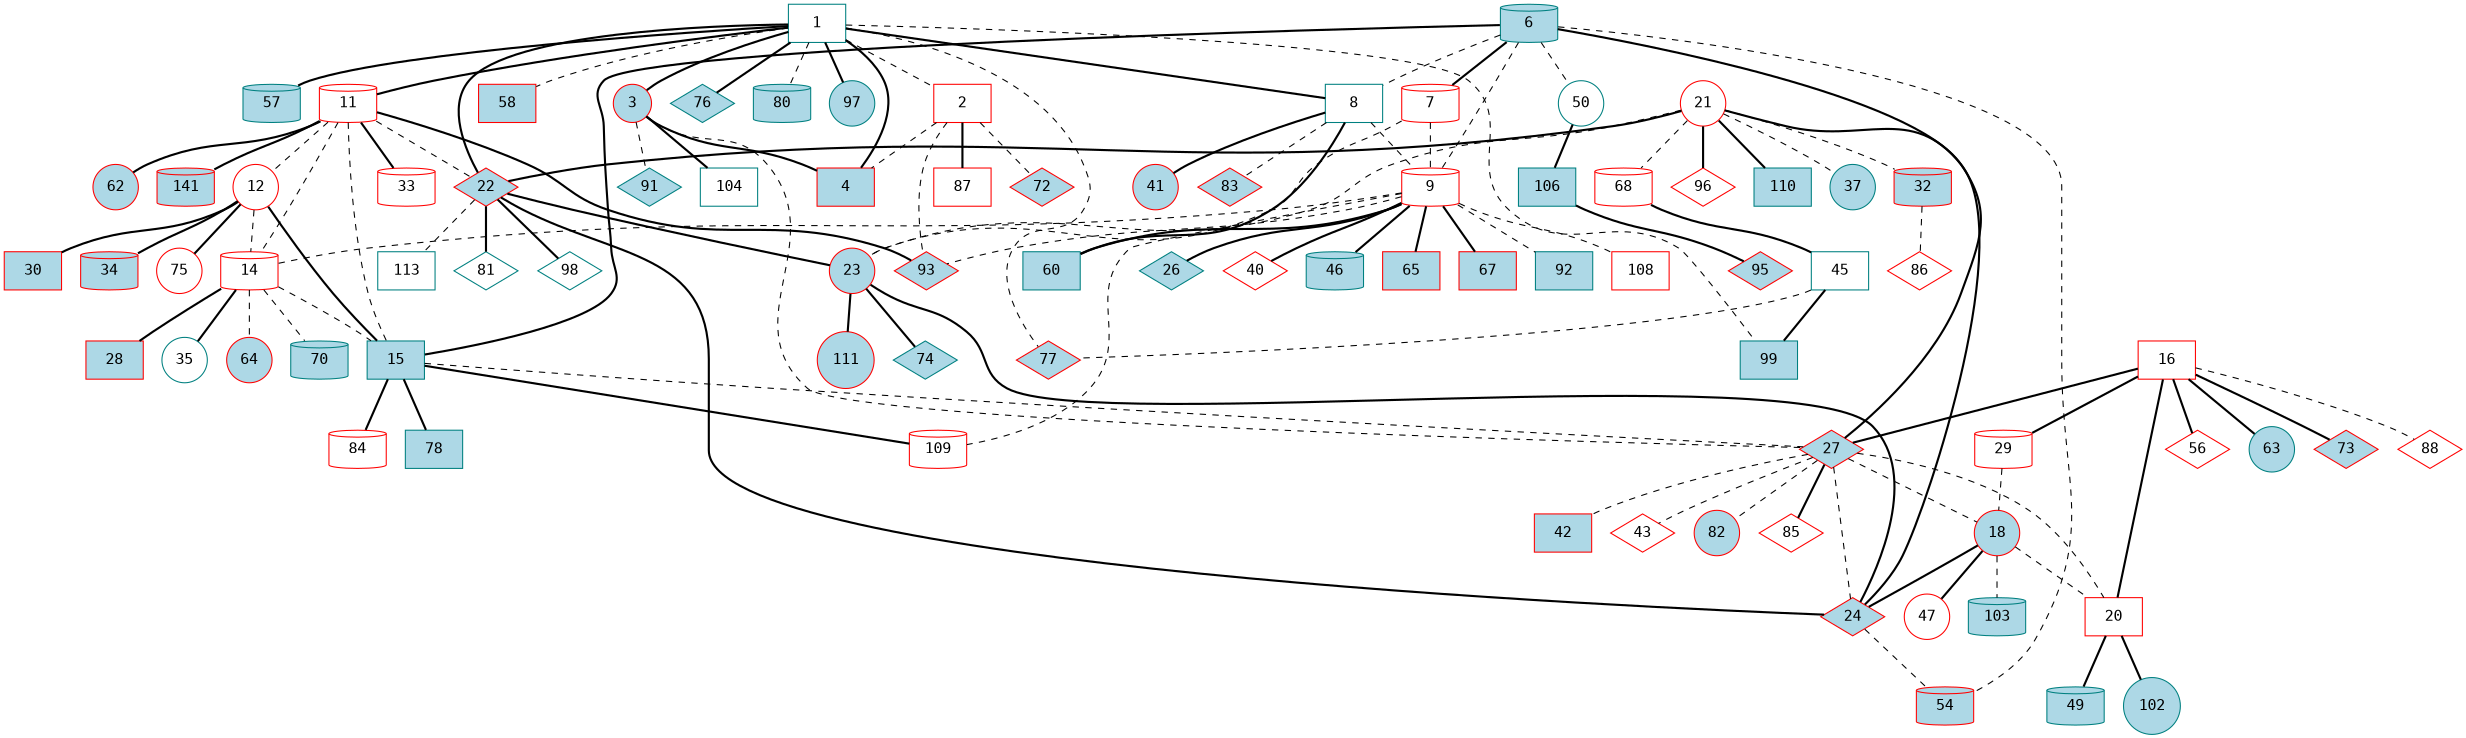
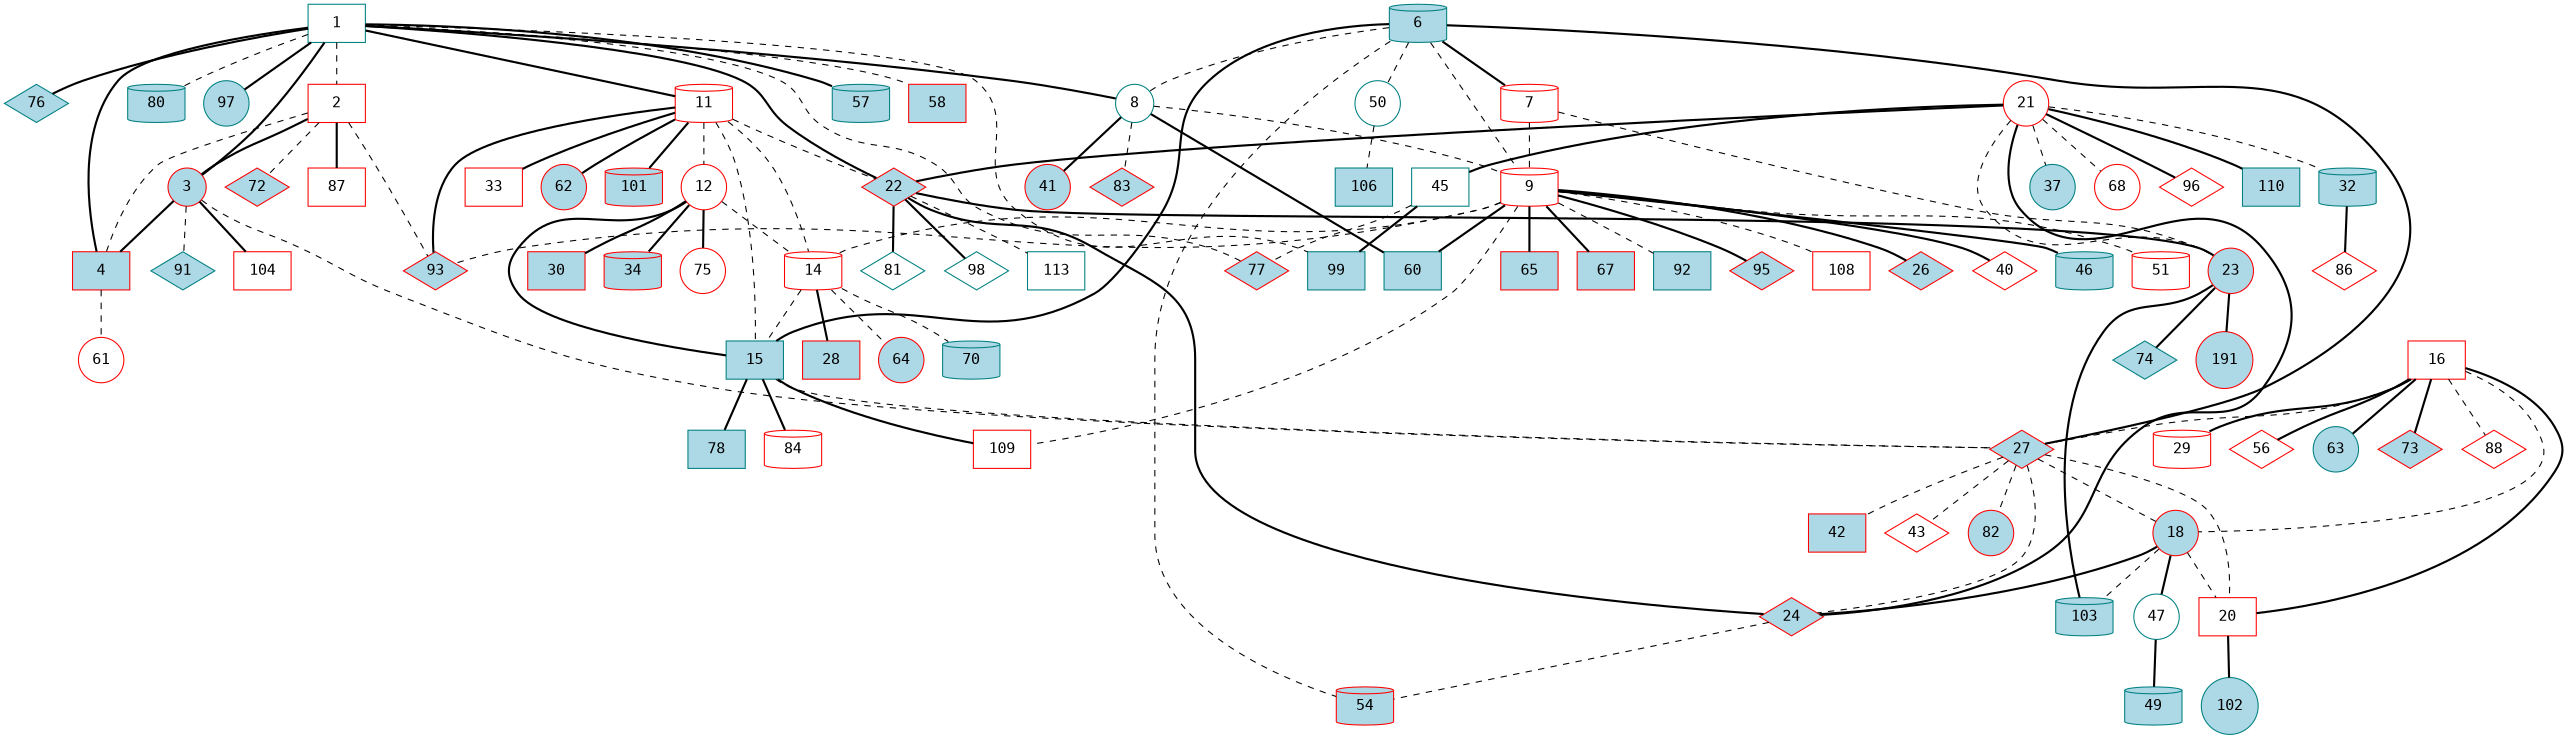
node "8": shape box -> circle
edge "2" -- "3": added
edge "50" -- "106": style bold -> dashed
node "141": label "141" -> "101"
node "33": shape cylinder -> box
node "104": color teal -> red
node "68": shape cylinder -> circle
node "32": color red -> teal
edge "68" -- "45": now "21" -- "45"
edge "32" -- "86": style dashed -> bold
edge "106" -- "95": now "9" -- "95"
node "26": color teal -> red
node "51": added
node "61": added
node "35": removed
node "111": label "111" -> "191"
edge "23" -- "24": now "23" -- "103"
edge "16" -- "27": style bold -> dashed
node "109": shape cylinder -> box
edge "29" -- "18": now "16" -- "18"
node "85": removed
node "47": color red -> teal
edge "20" -- "49": now "47" -- "49"
